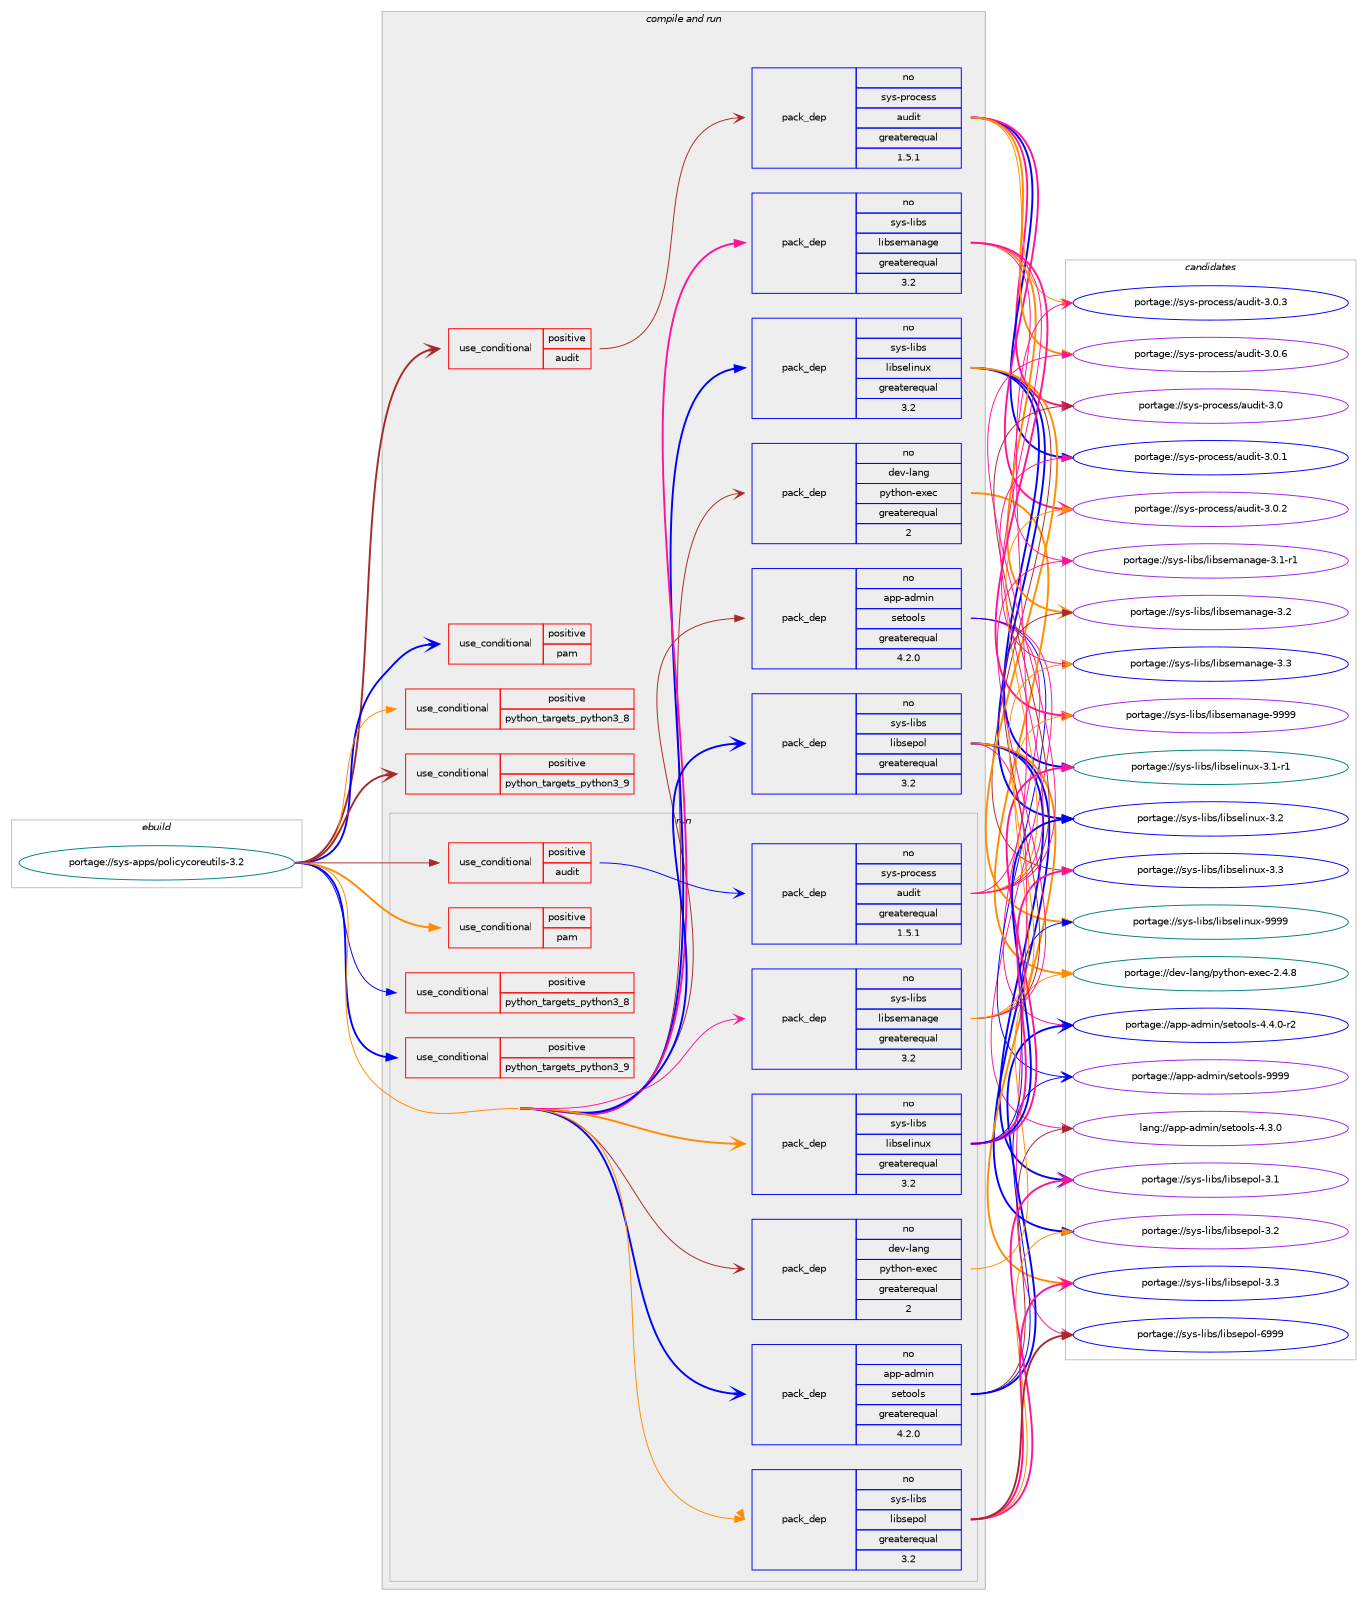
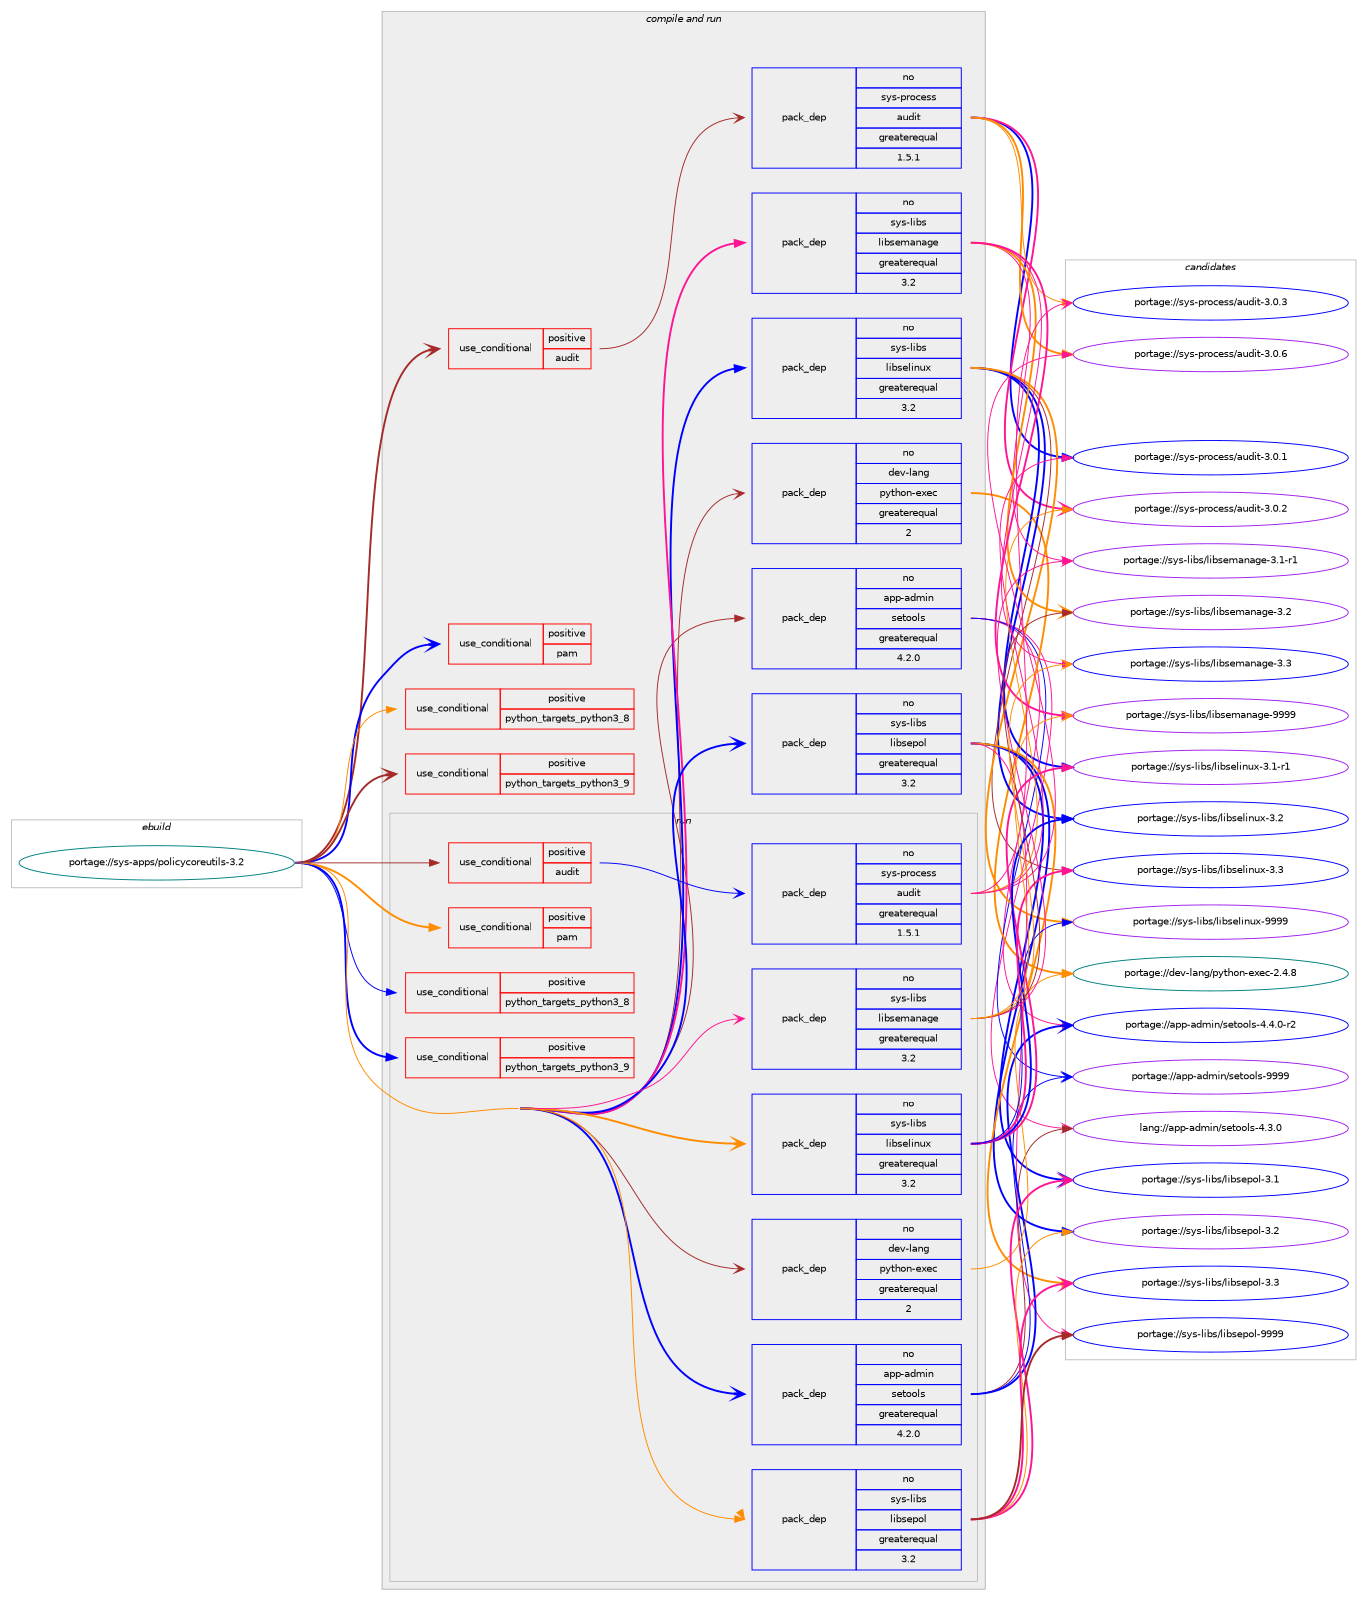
node "portage://sys-process/audit-3.0": removed
node "portage://sys-libs/libselinux-3.1-r1": color teal -> purple
node "portage://sys-libs/libselinux-9999": color teal -> purple
node "portage://sys-libs/libsepol-3.1": color purple -> blue
node "portage://sys-libs/libsepol-6999": label "portage://sys-libs/libsepol-6999" -> "portage://sys-libs/libsepol-9999"
